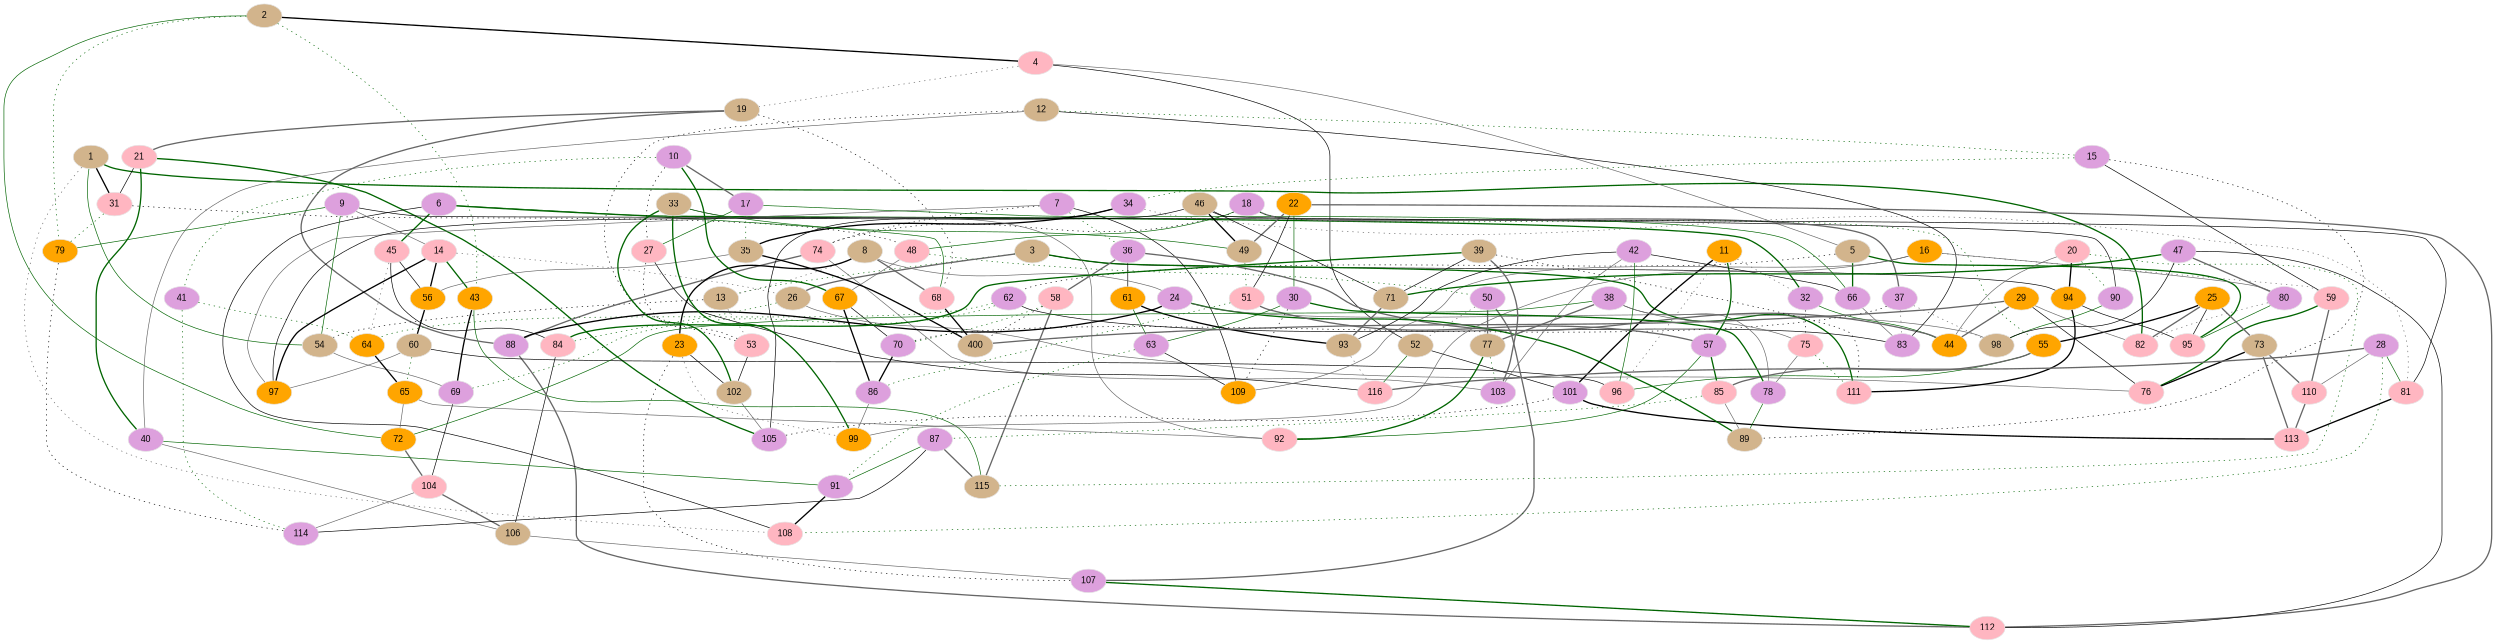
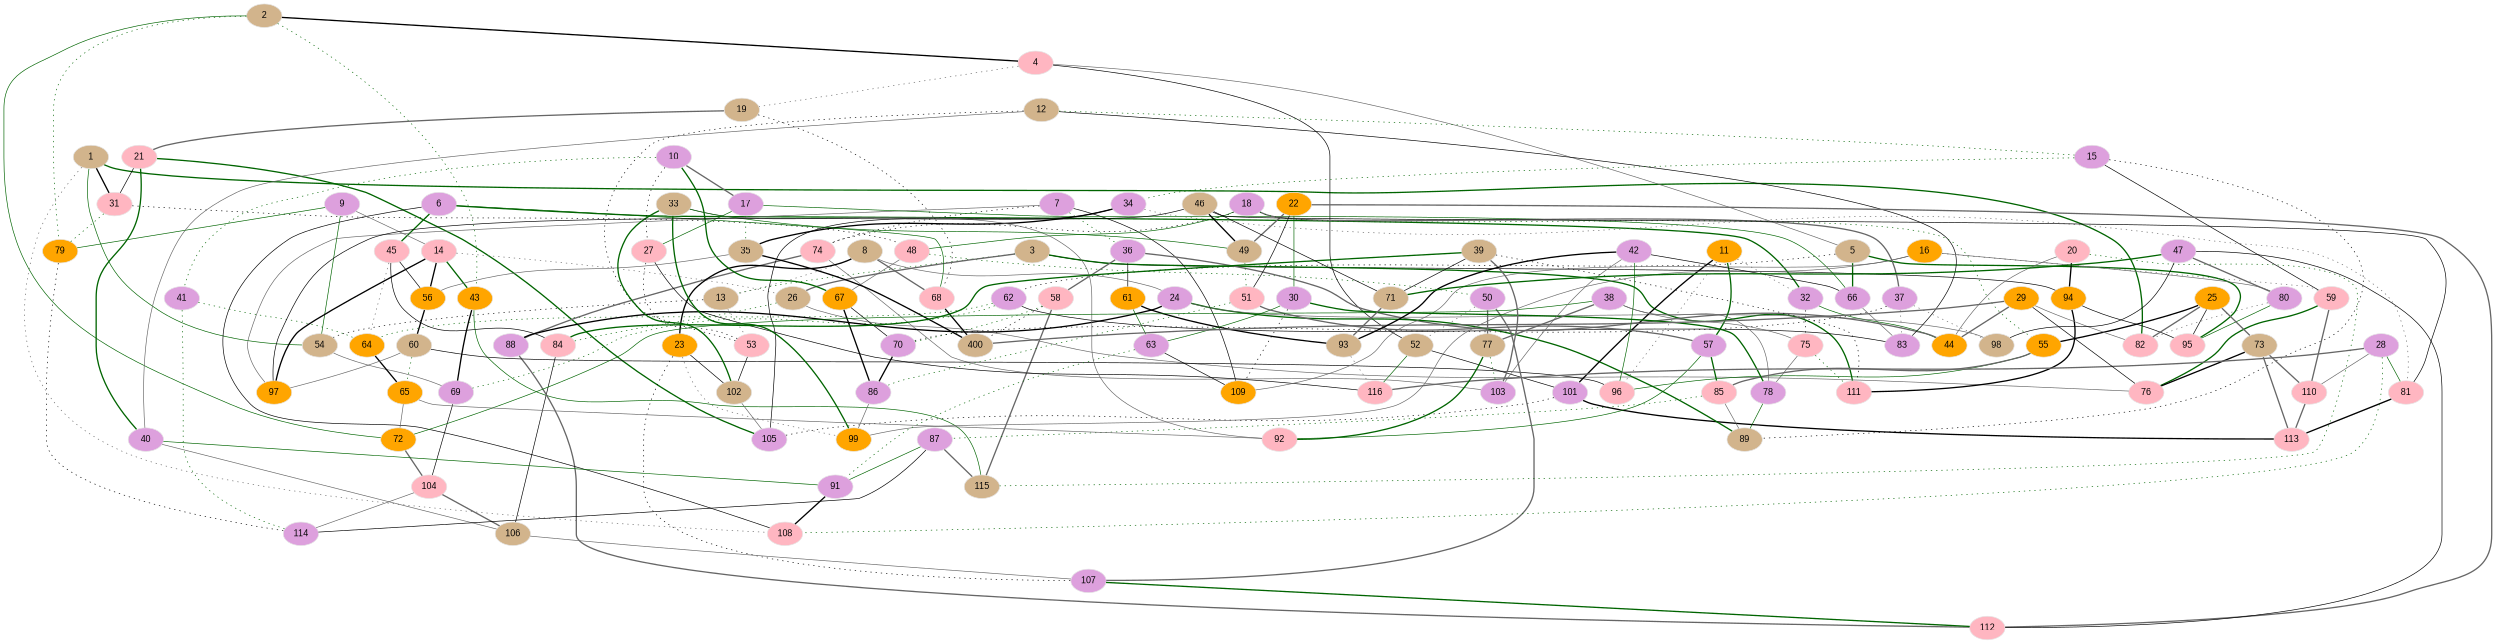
edge "19" -- "88": removed
edge "42" -- "93": style solid -> bold
node "90": removed
